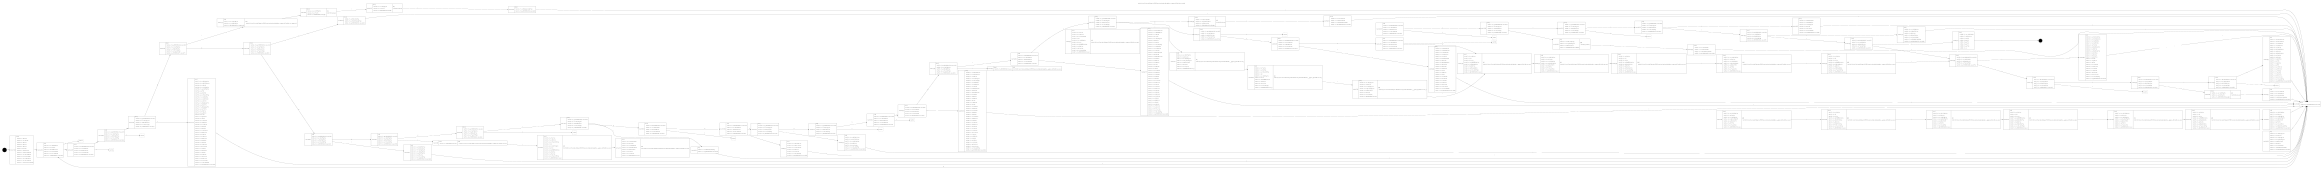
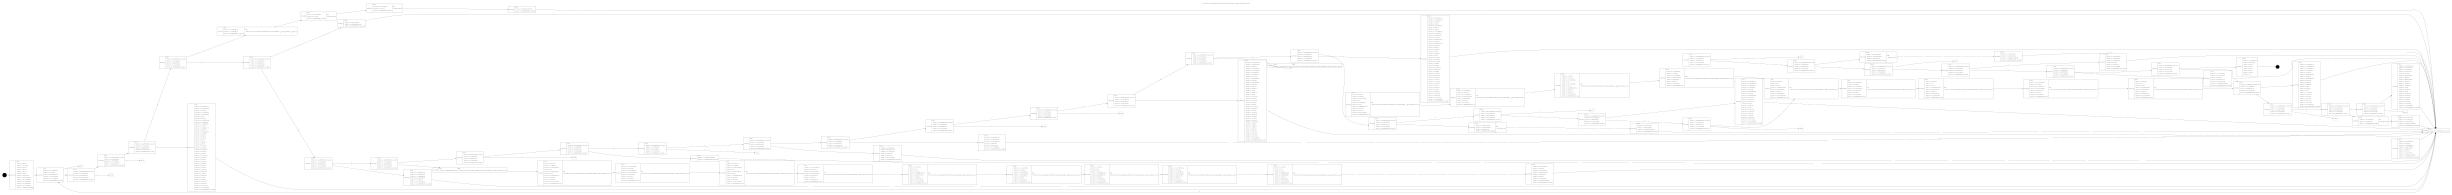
node "0x401c6b [44]": added
